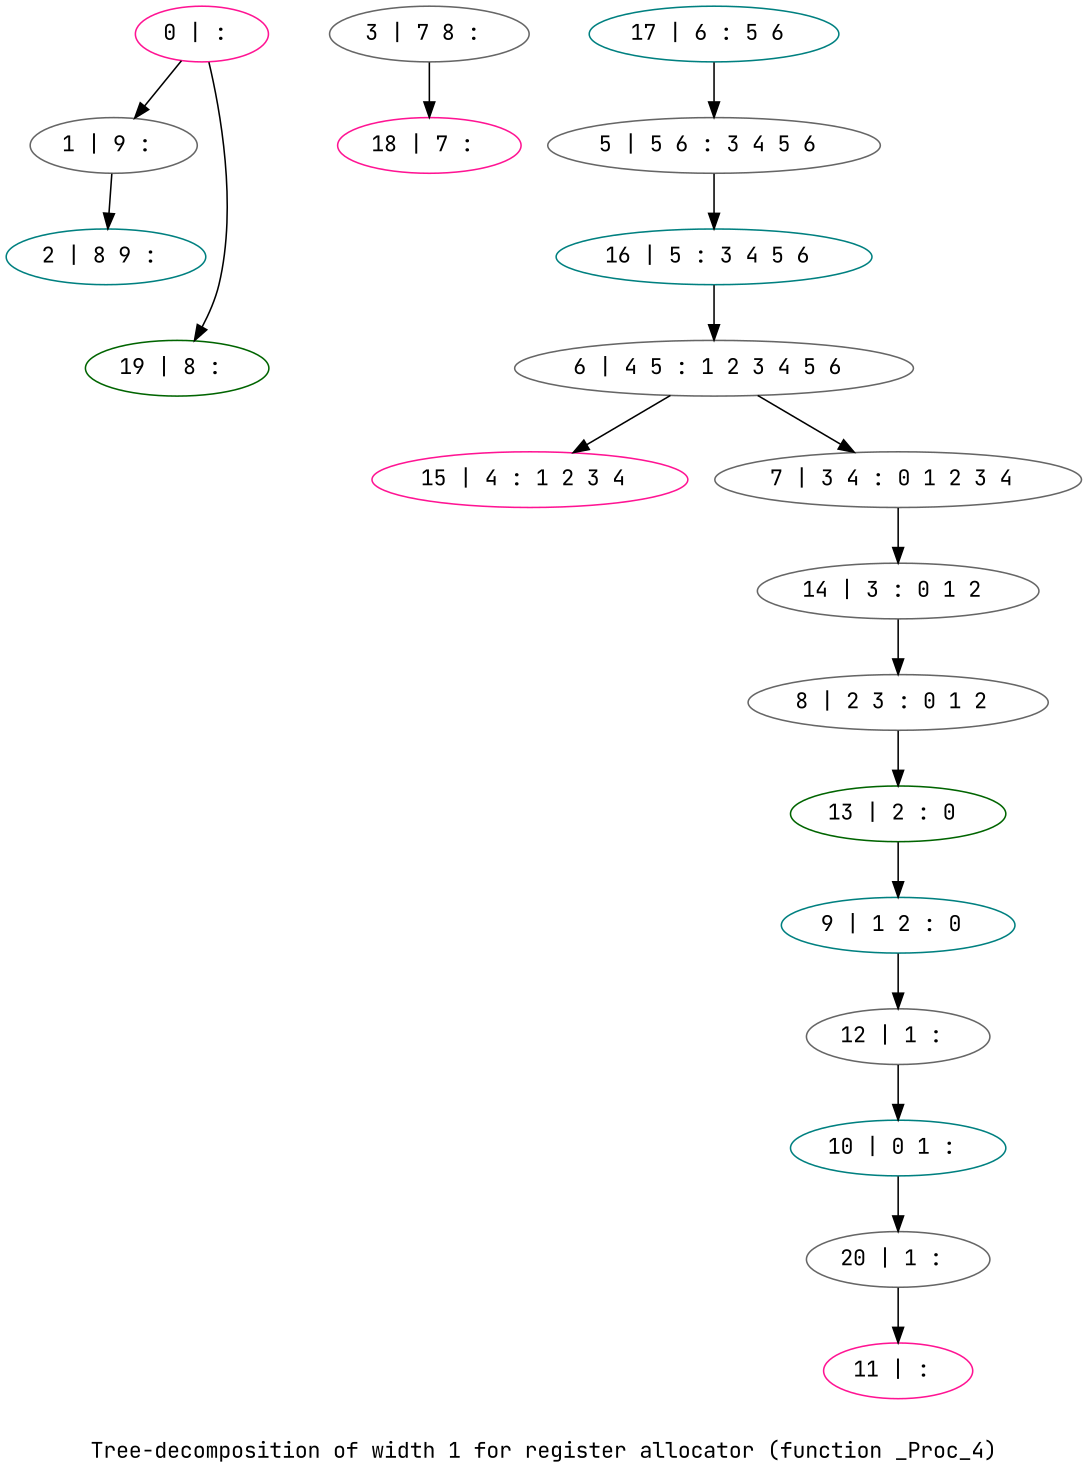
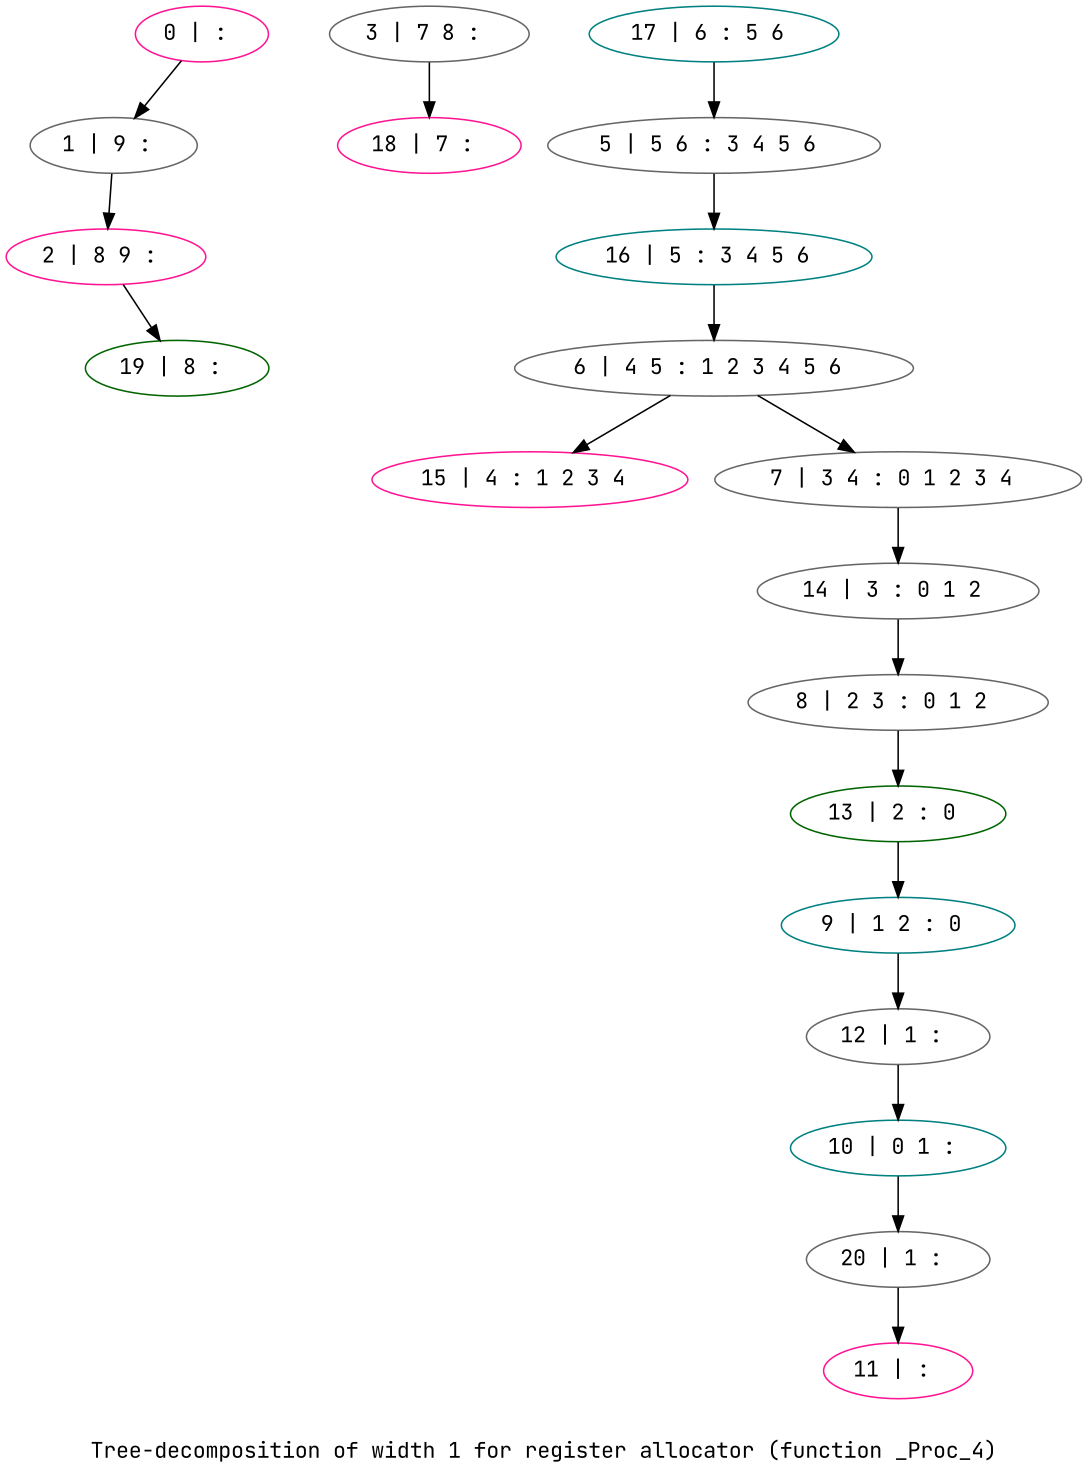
edge "0 | :" -> "19 | 8 :": now "2 | 8 9 :" -> "19 | 8 :"
node "2 | 8 9 :": color teal -> deeppink
